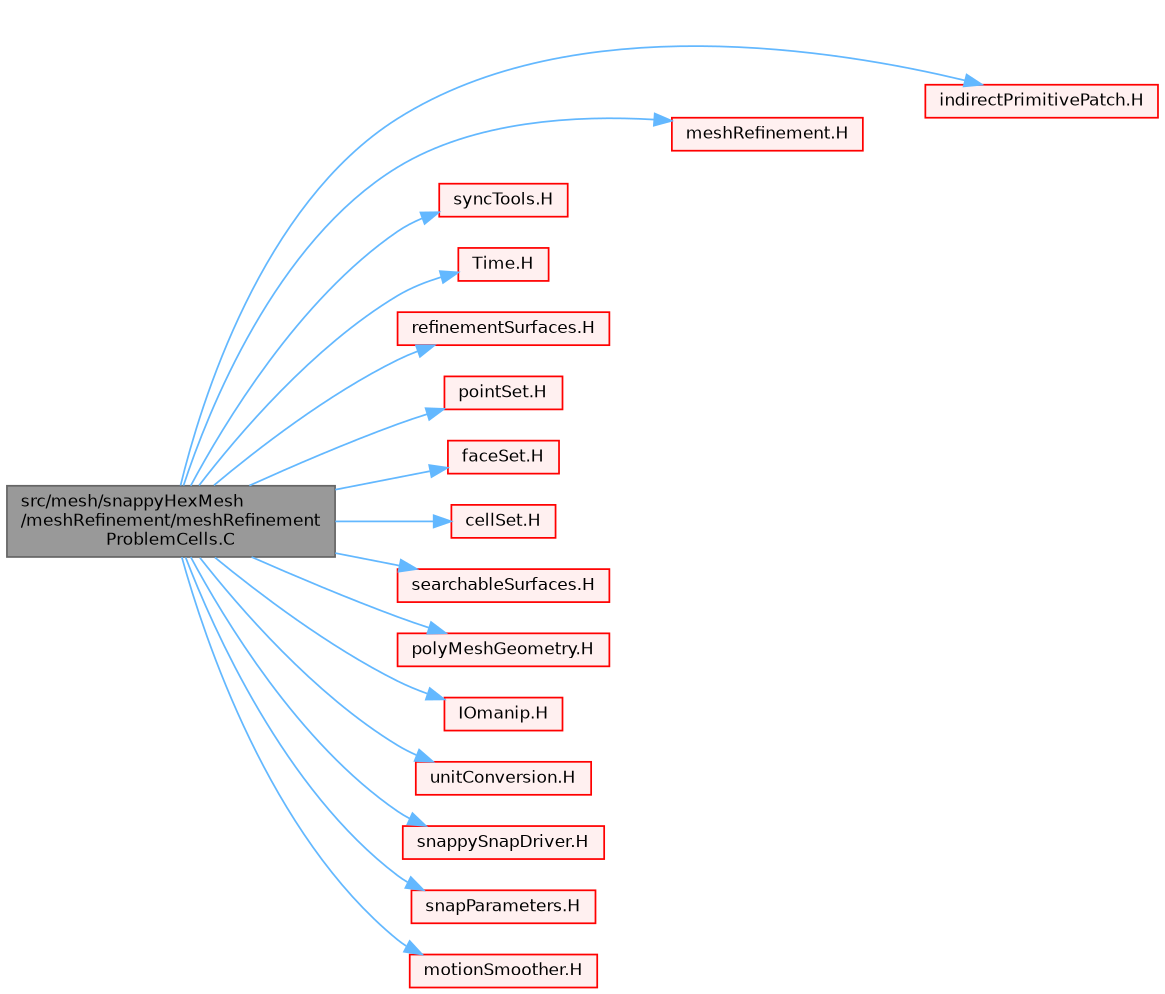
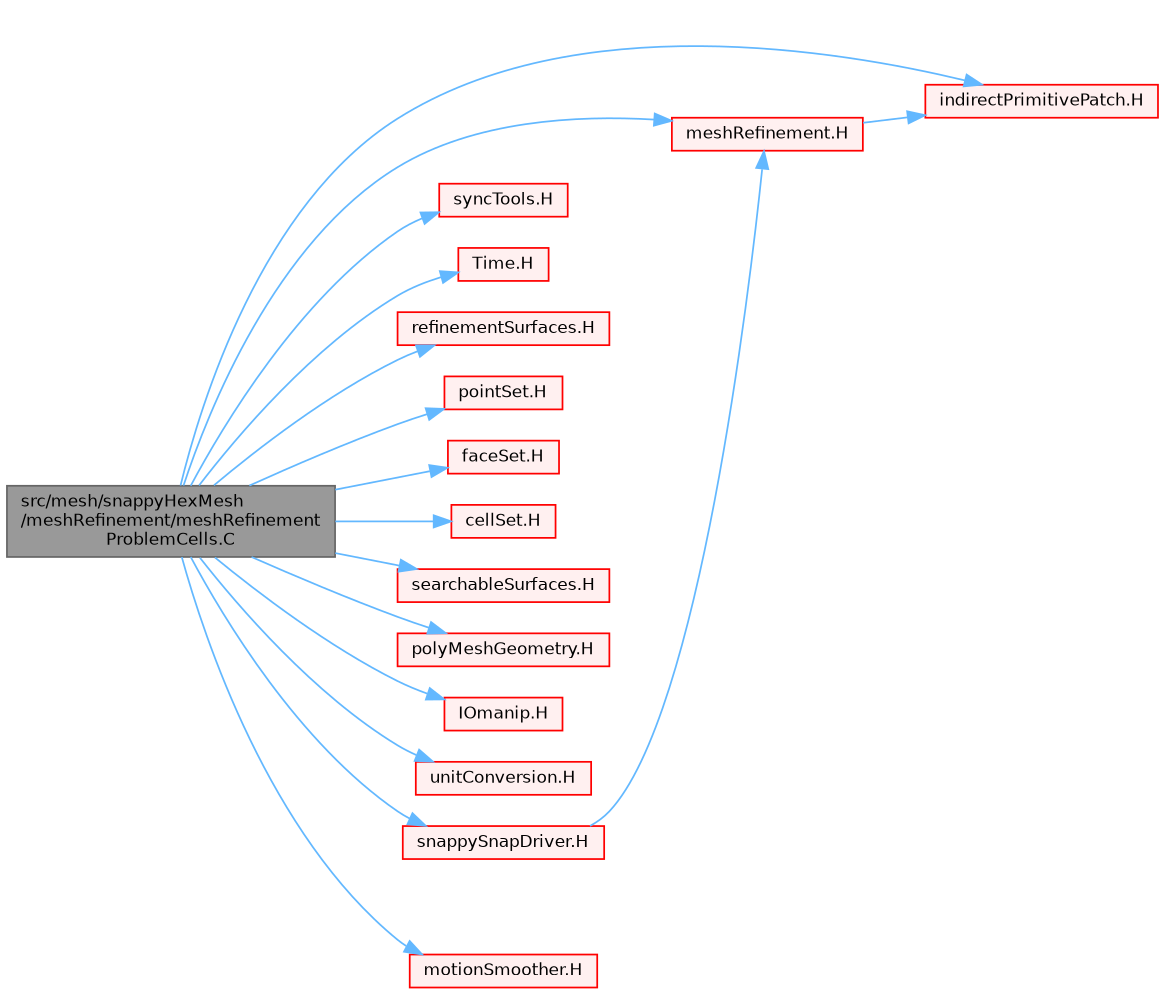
edge "meshRefinement.H" -> "indirectPrimitivePatch.H": added
edge "snappySnapDriver.H" -> "meshRefinement.H": added
node "snapParameters.H": removed
